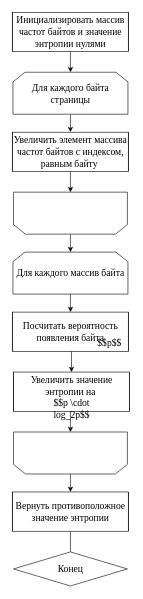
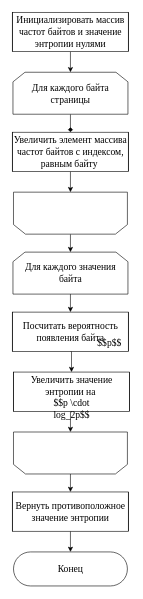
edge "Для каждого байта страницы" -> "Увеличить элемент массива частот байтов с индексом, равным байту": arrowhead classic -> diamond
node "Для каждого массив байта": label "Для каждого массив байта" -> "Для каждого значения байта"
edge "Вернуть противоположное значение энтропии" -- "Конец": arrowhead none -> classic
node "Конец": shape diamond -> rounded rectangle
